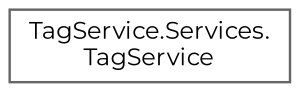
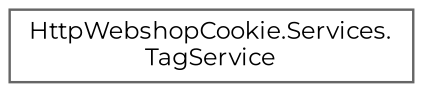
node "TagService.Services. TagService": label "TagService.Services. TagService" -> "HttpWebshopCookie.Services. TagService"
